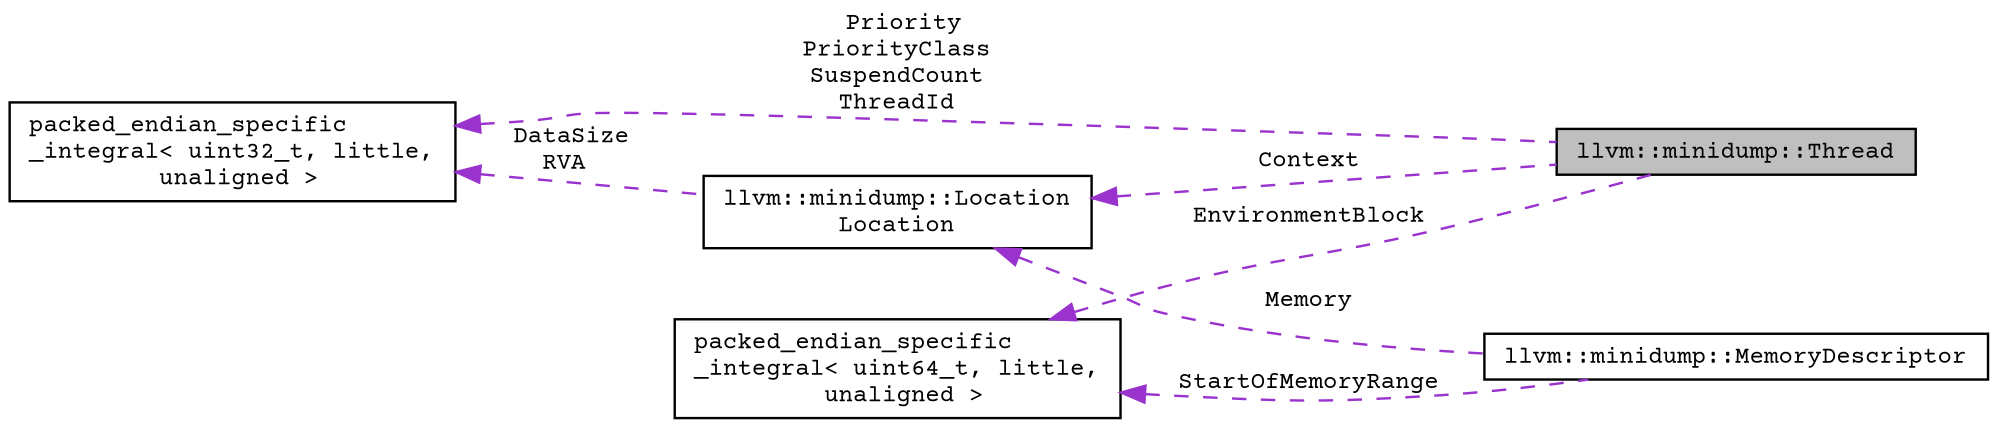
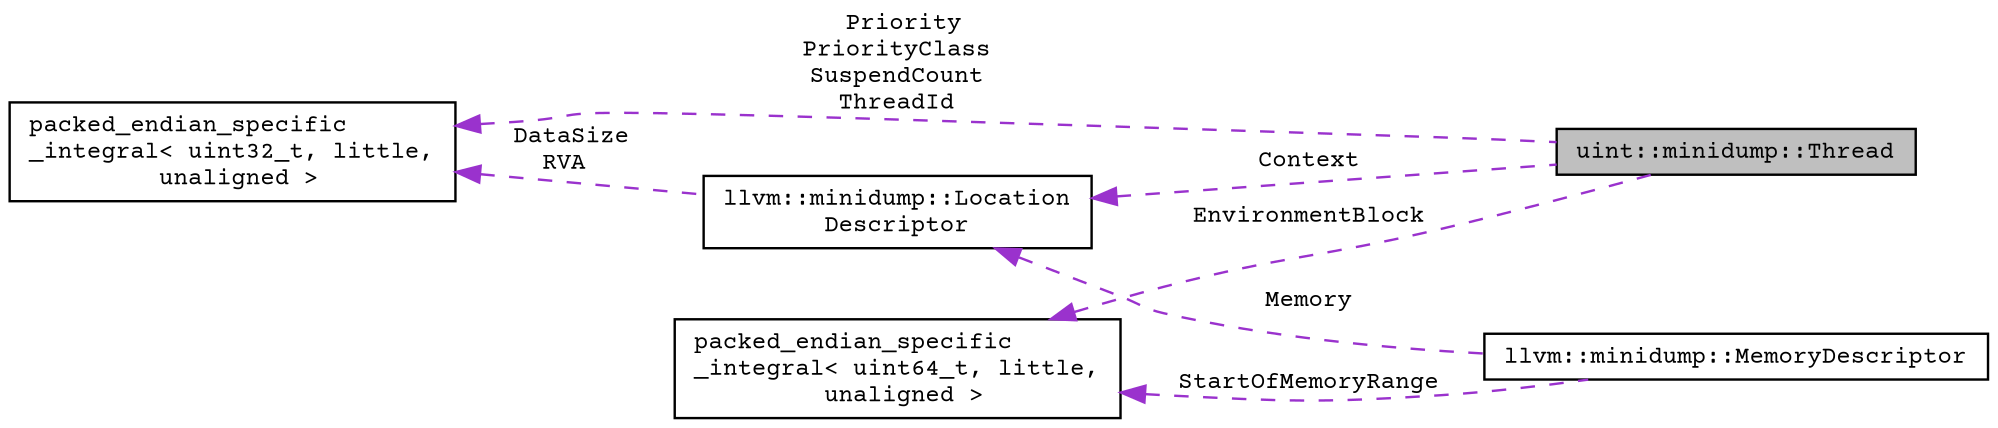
node "llvm::minidump::Thread": label "llvm::minidump::Thread" -> "uint::minidump::Thread"
node "llvm::minidump::Location Location": label "llvm::minidump::Location Location" -> "llvm::minidump::Location Descriptor"
